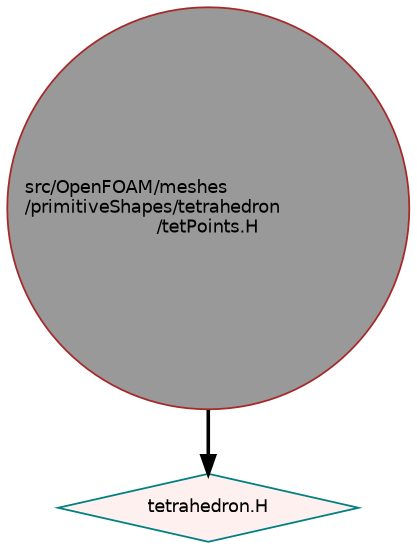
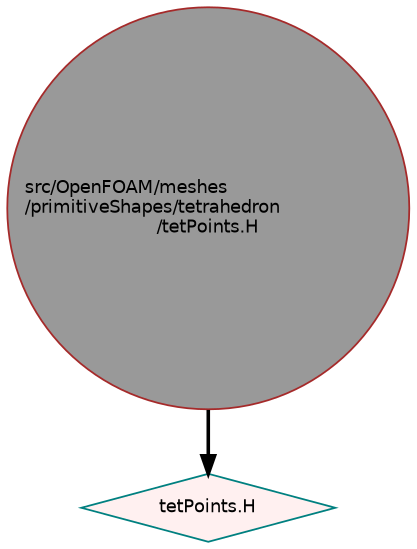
node "tetrahedron.H": label "tetrahedron.H" -> "tetPoints.H"
